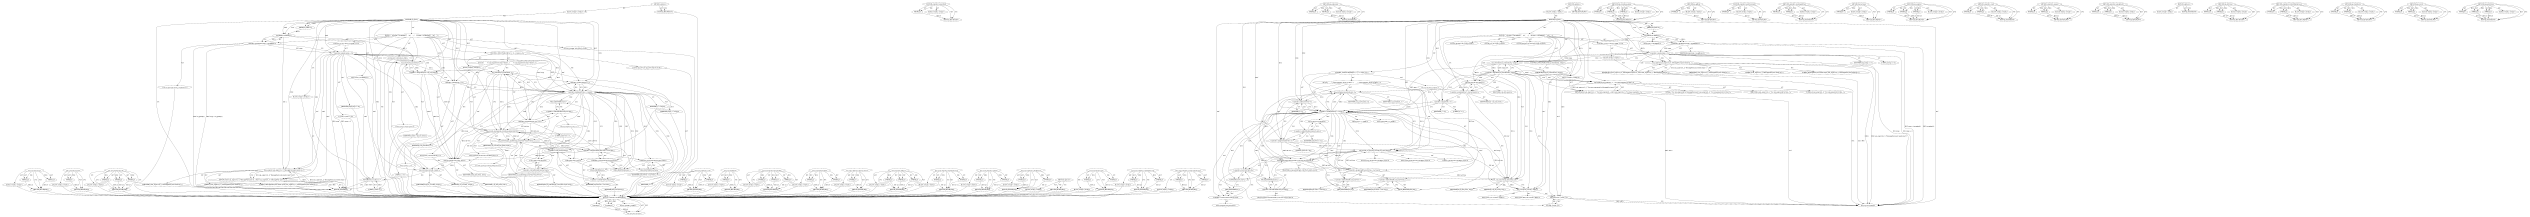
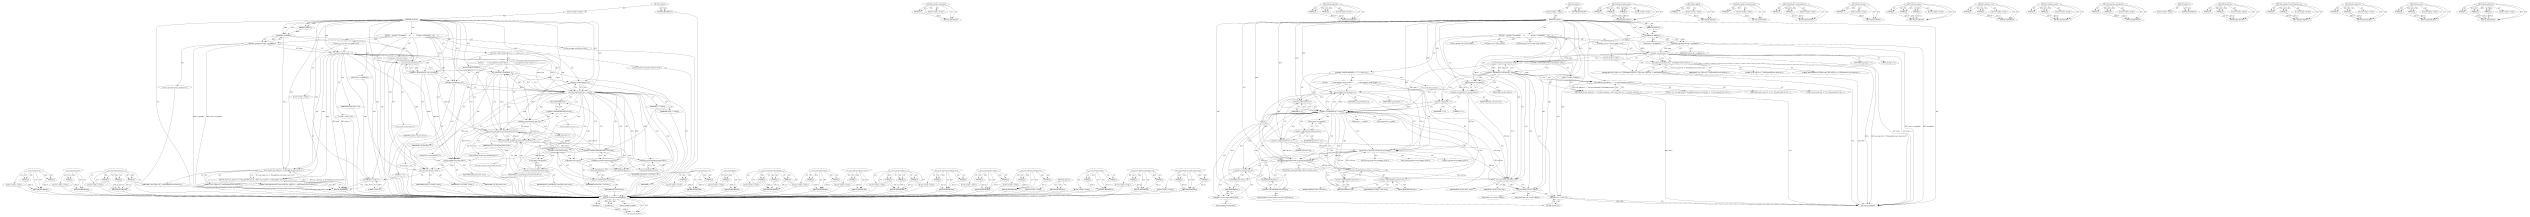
node "(IDENTIFIER,nargs,lua_checkstack(L, nargs))": removed
